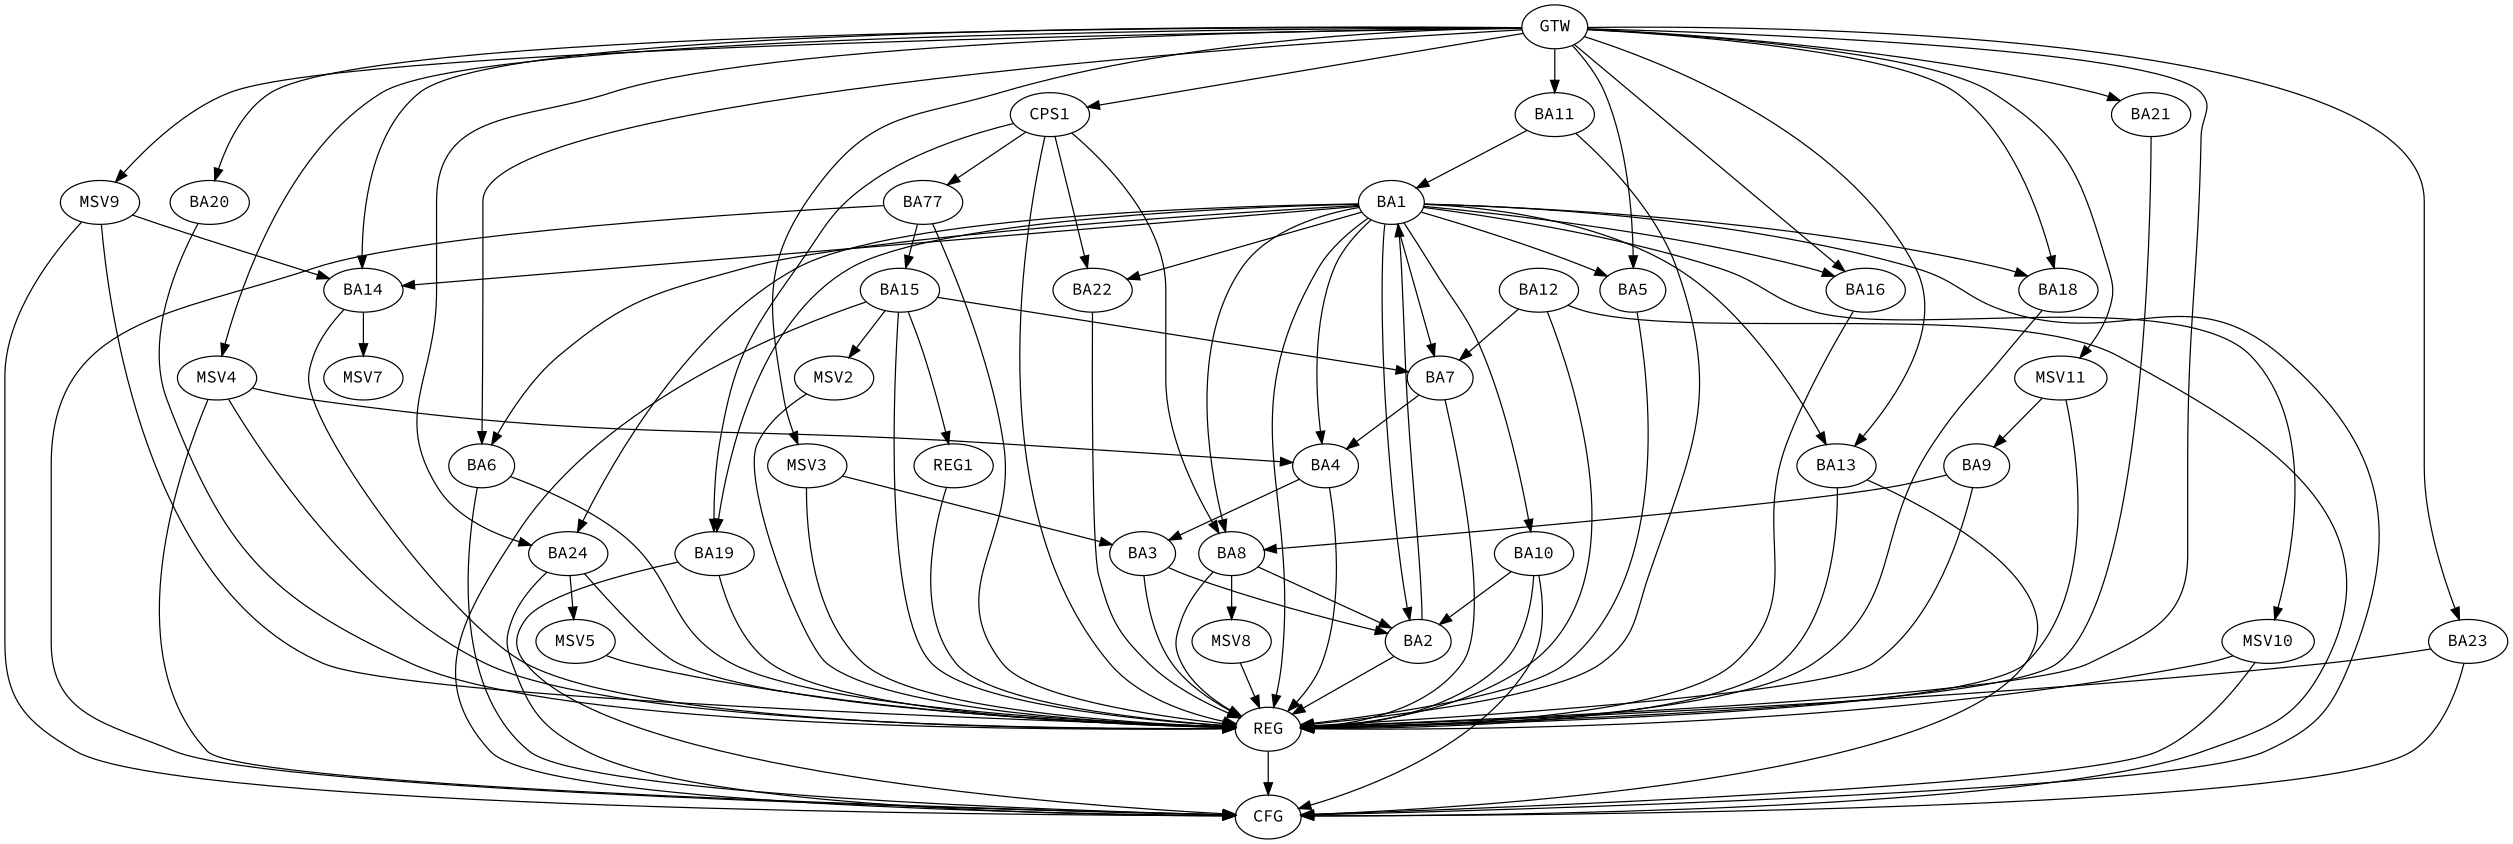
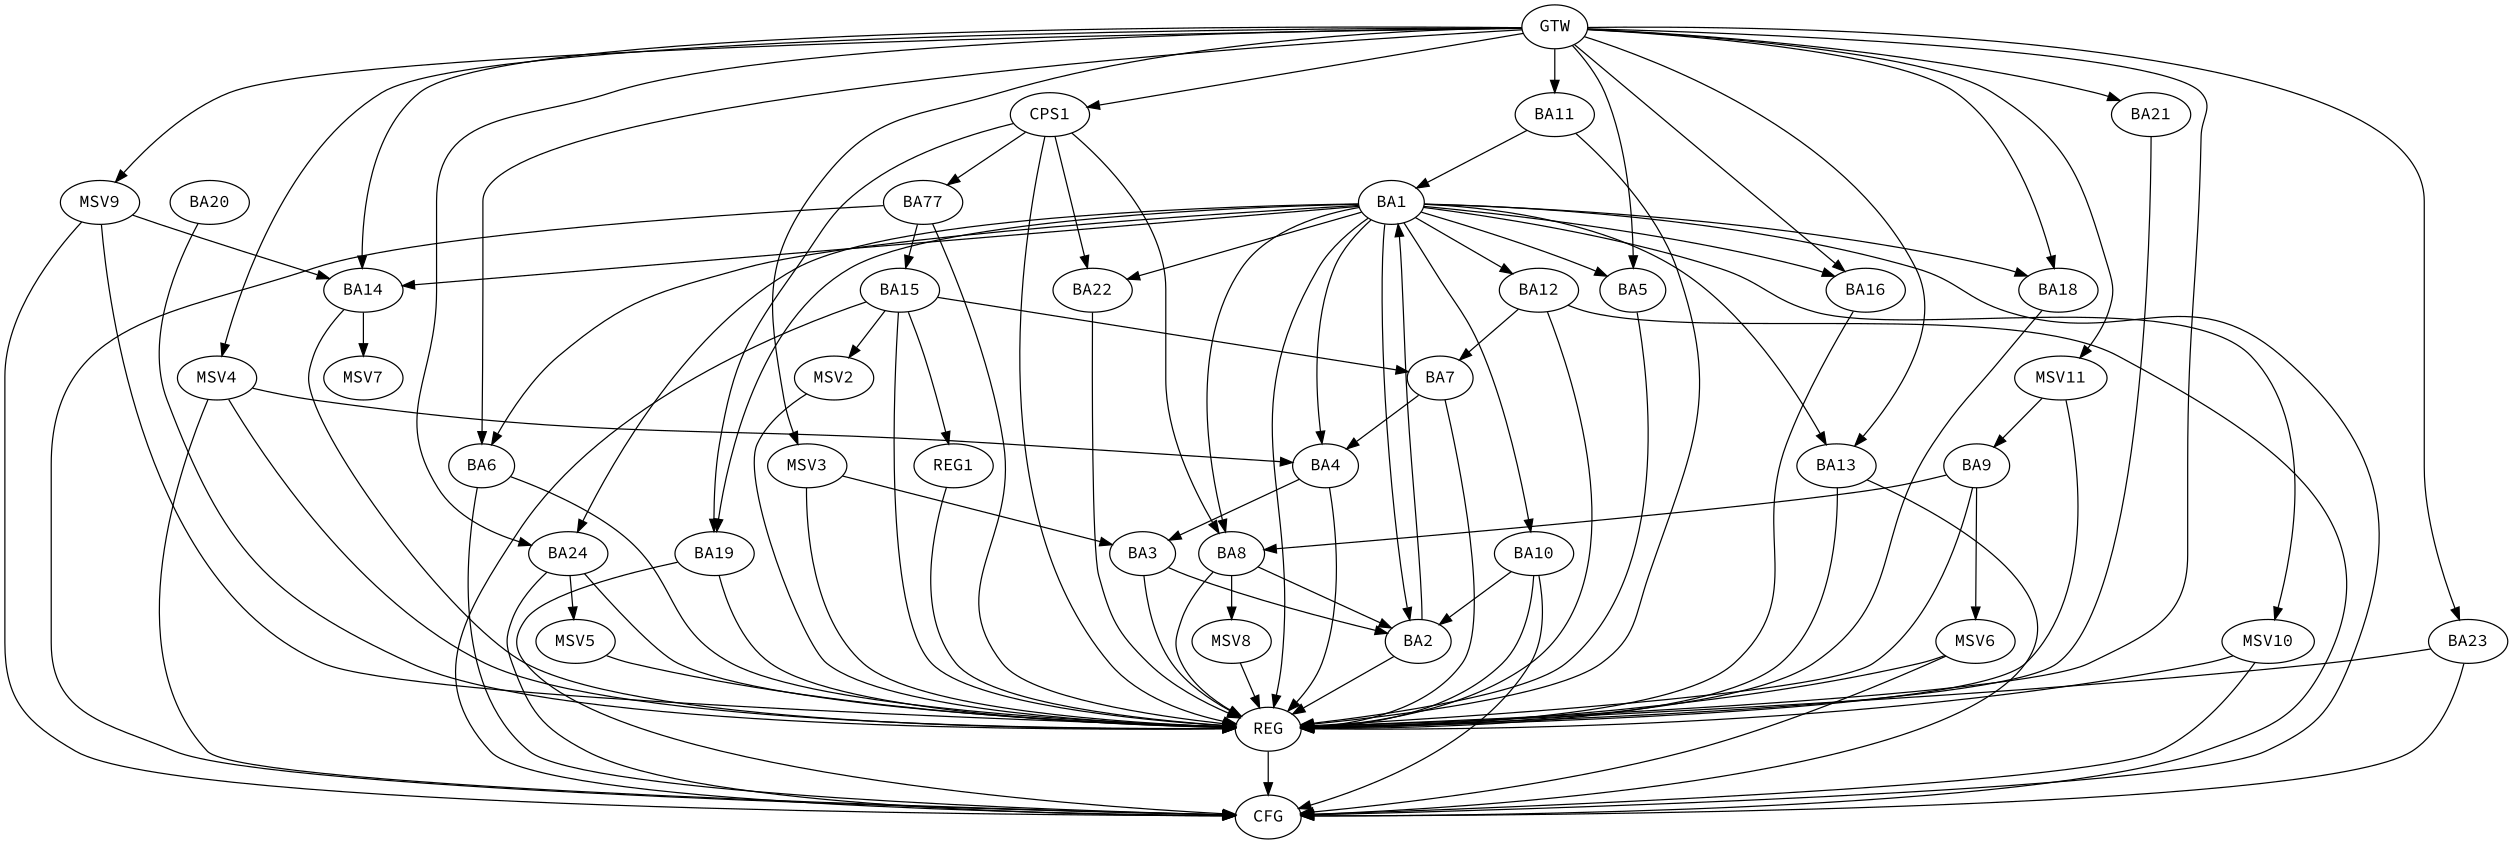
edge "GTW" -> "BA20": removed
edge "BA1" -> "BA7": now "BA1" -> "BA12"
node "MSV6": added
